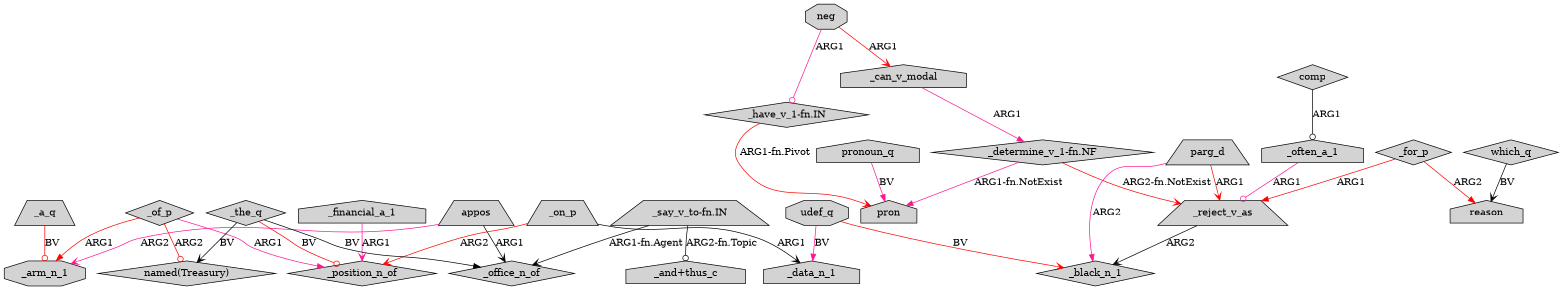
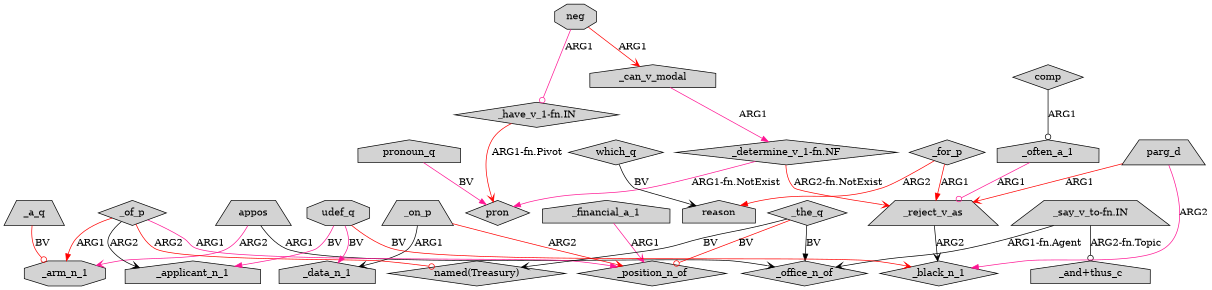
node "pron": shape house -> diamond
node "_applicant_n_1": added
